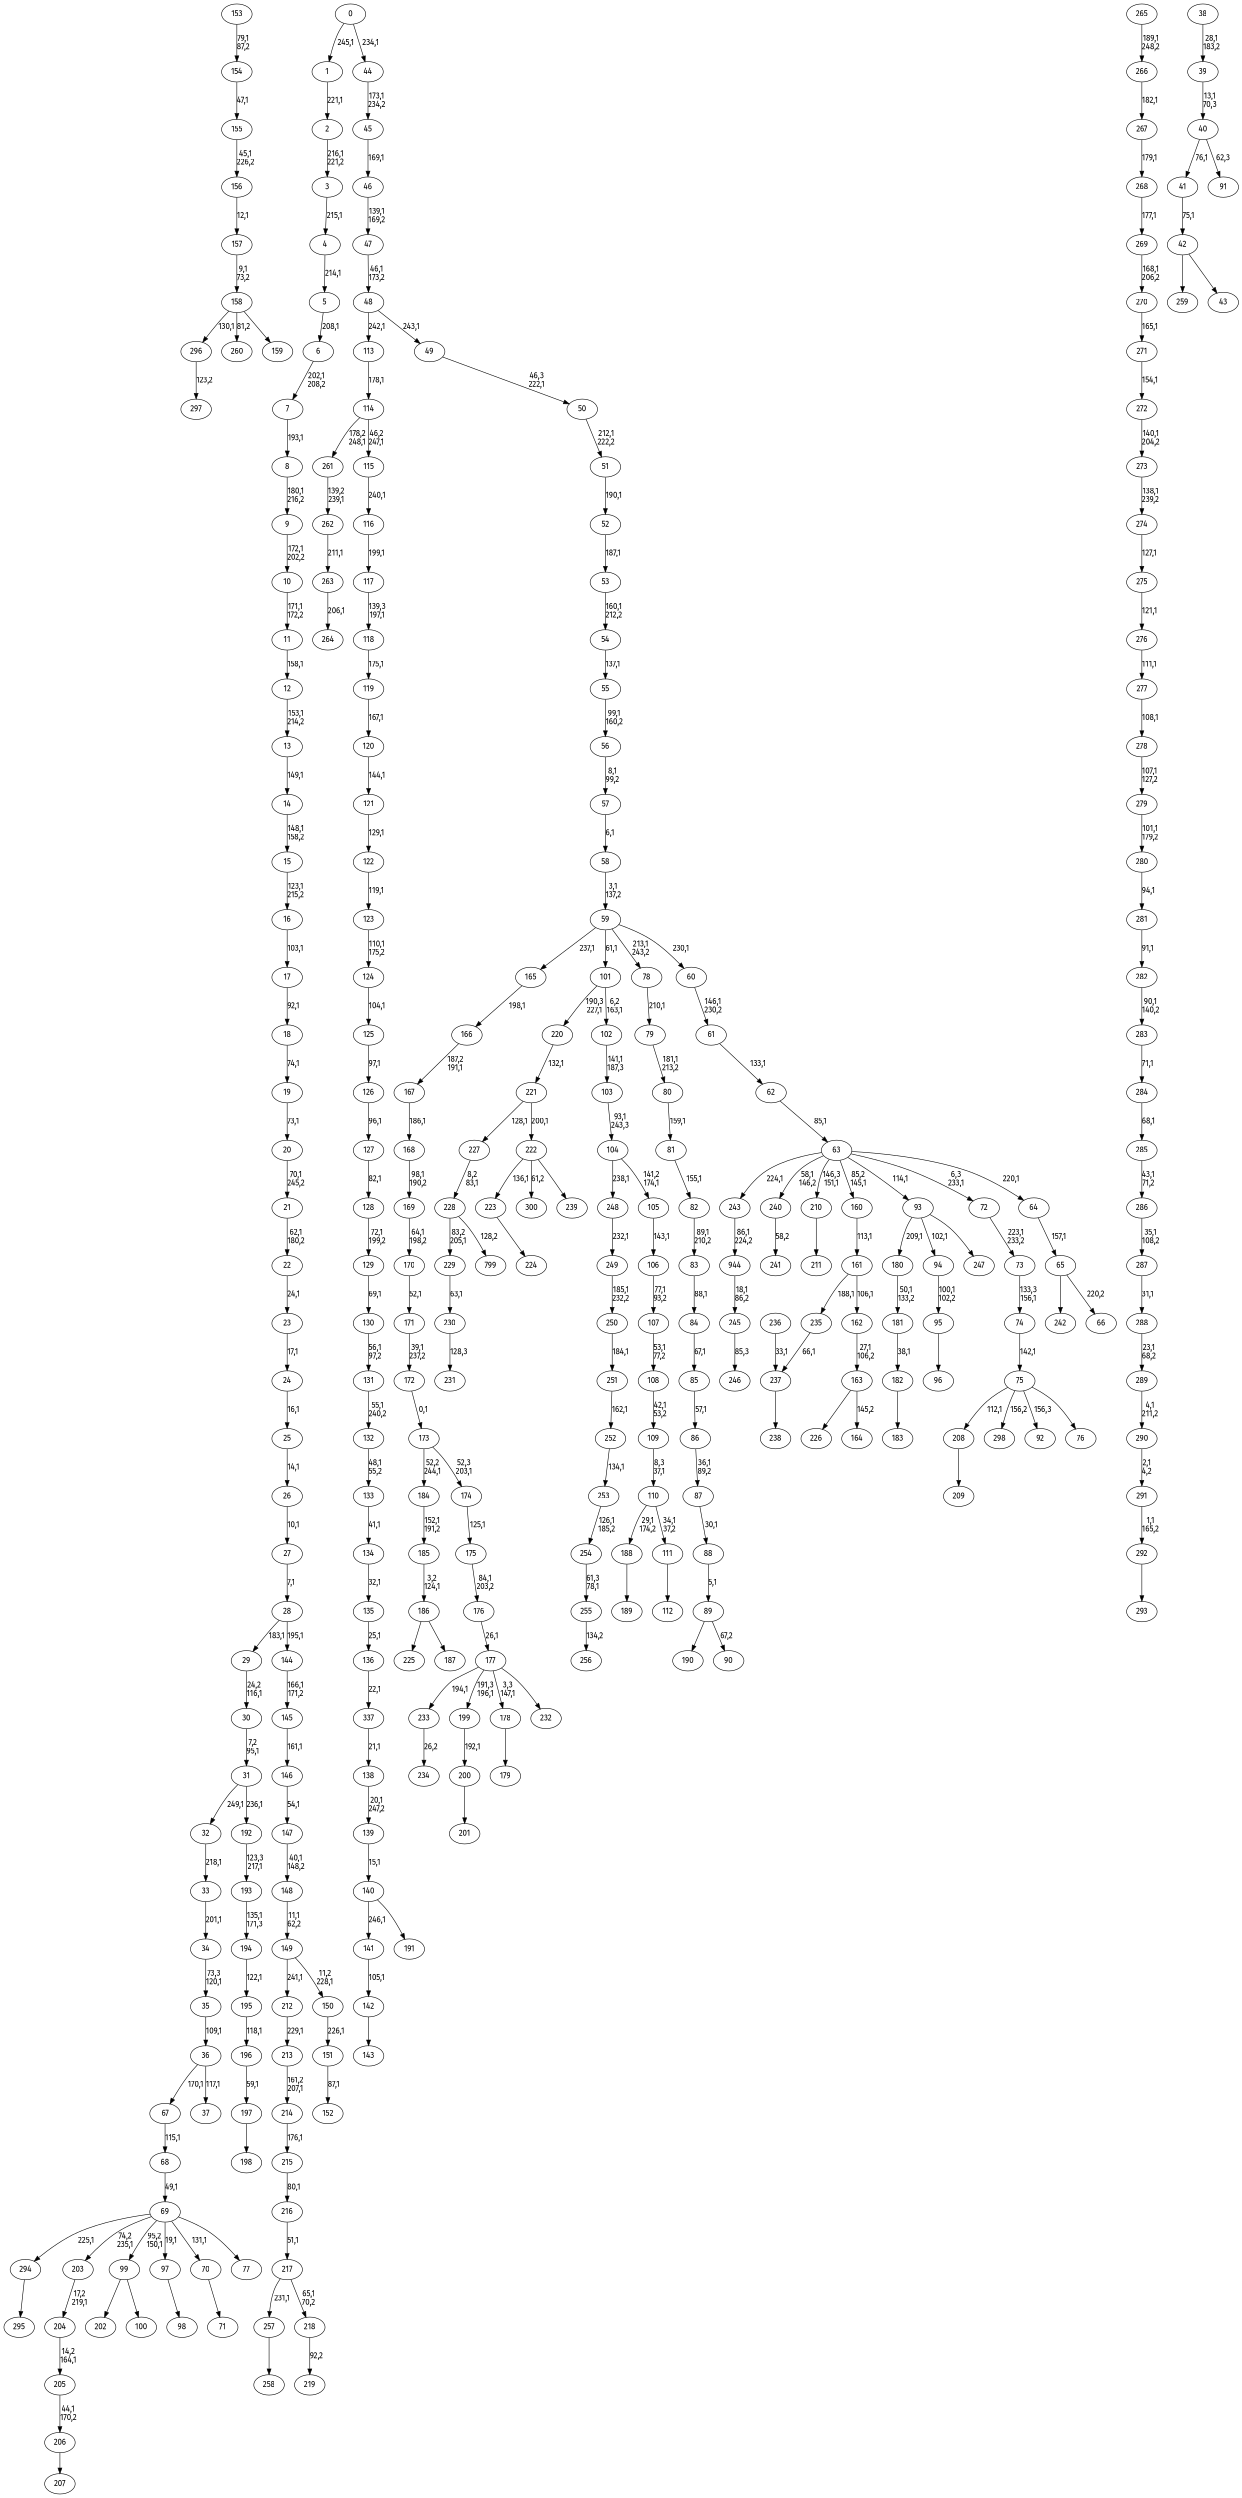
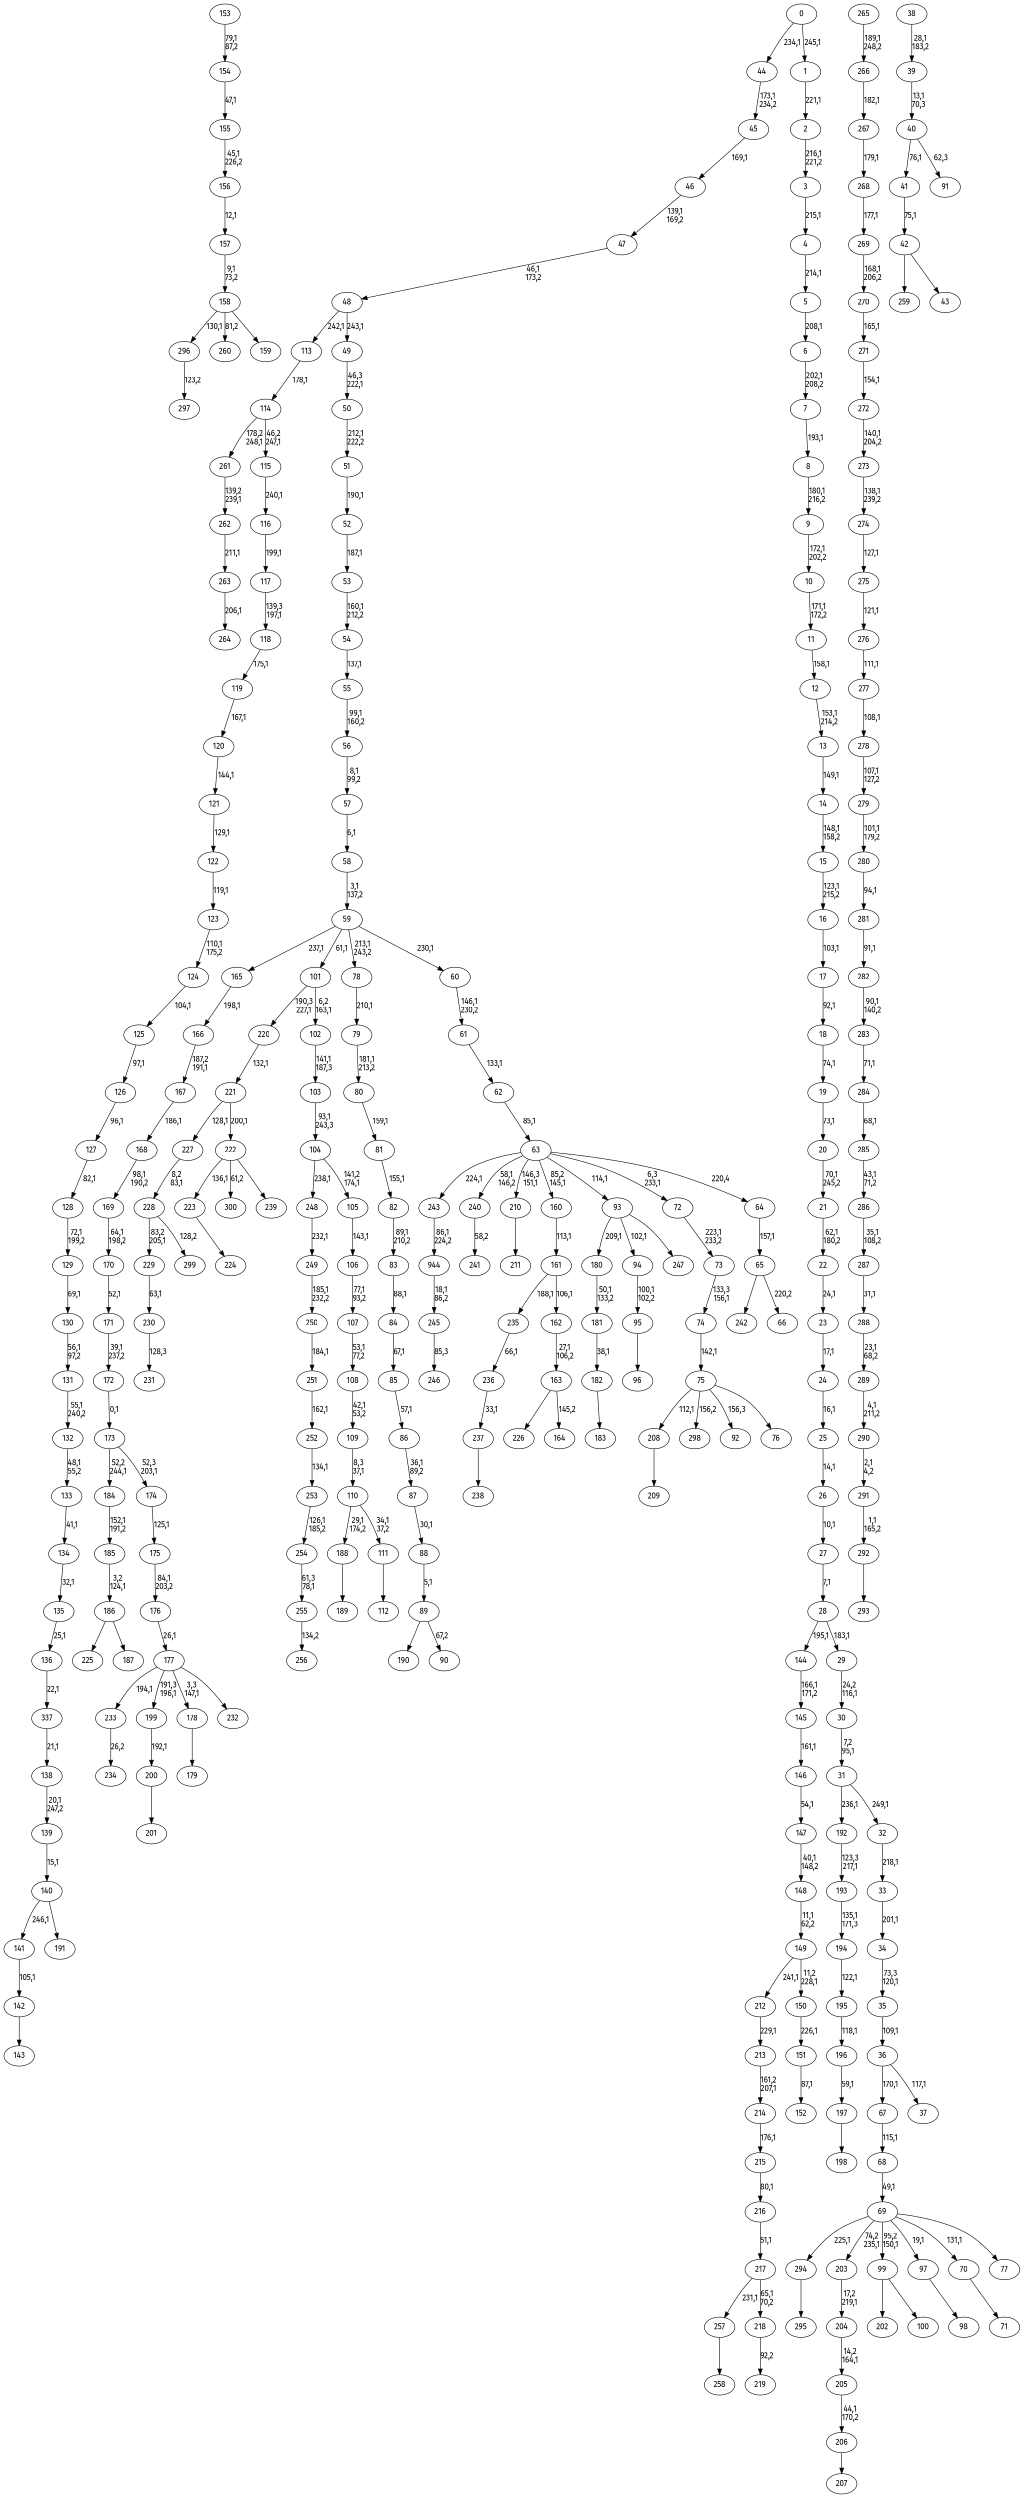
edge "63" -> "64": label "220,1" -> "220,4"
node "799": label "799" -> "299"
edge "235" -> "237": now "235" -> "236"
